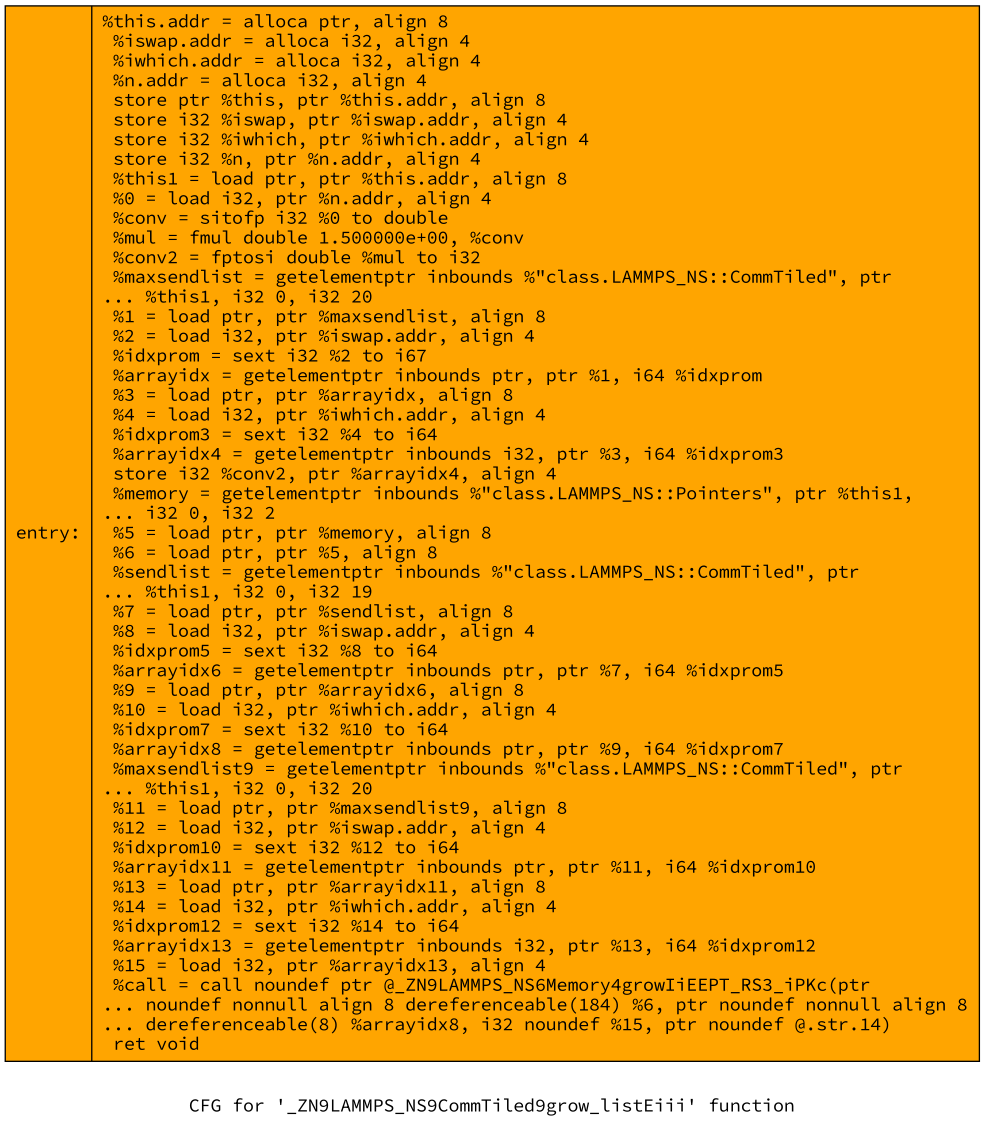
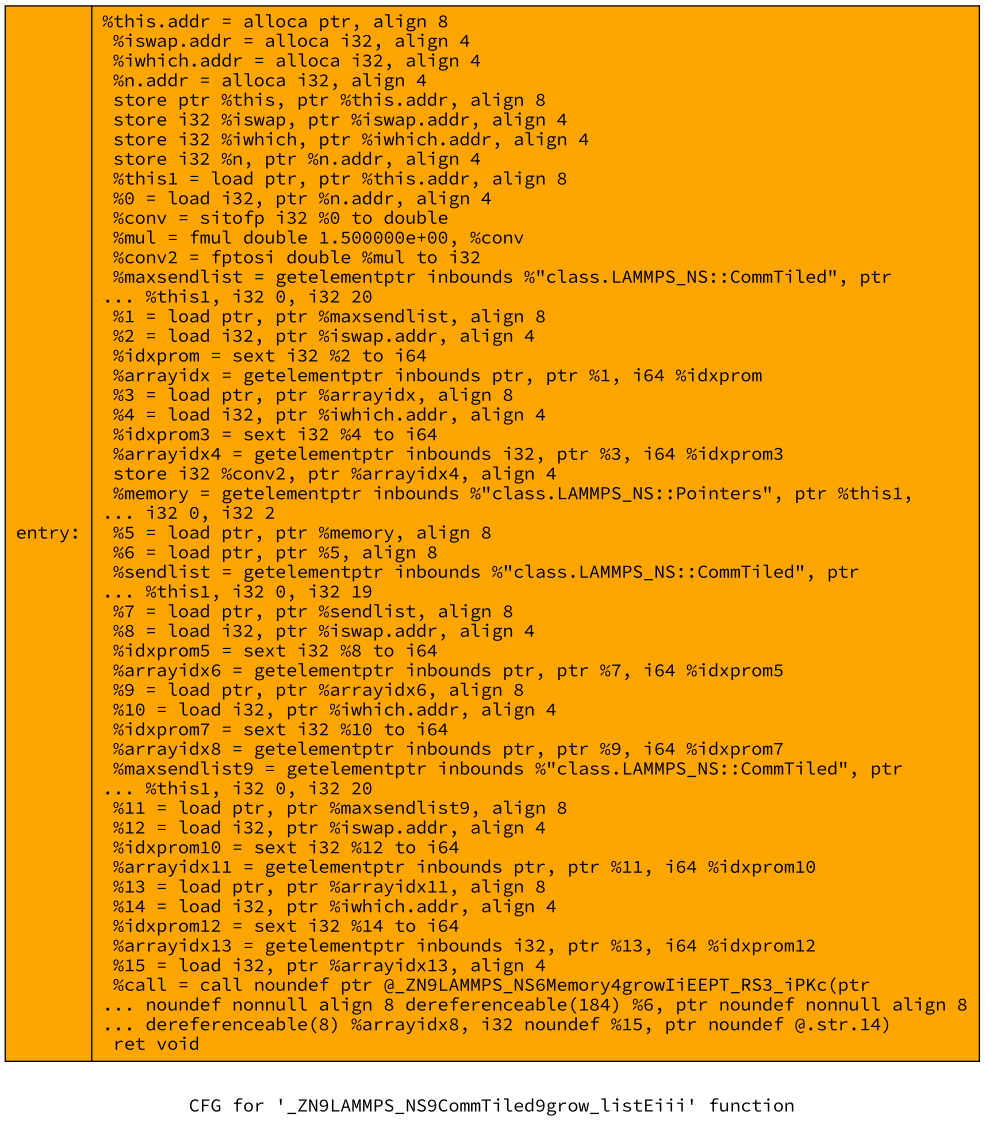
node "entry:": text "%idxprom = sext i32 %2 to i67" -> "%idxprom = sext i32 %2 to i64"
